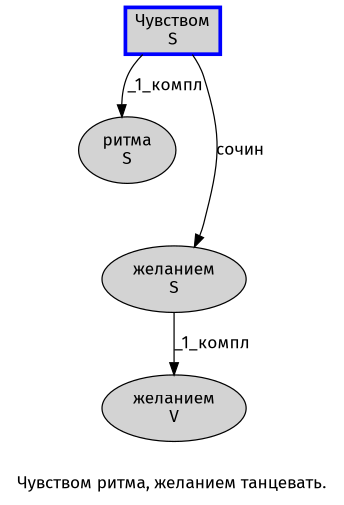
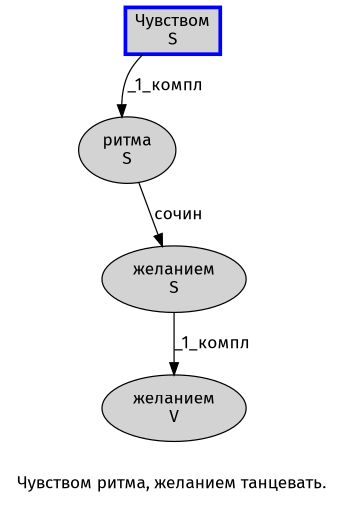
edge "Чувством S" -> "желанием S": now "ритма S" -> "желанием S"
